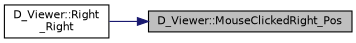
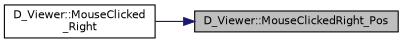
node "D_Viewer::Right _Right": label "D_Viewer::Right _Right" -> "D_Viewer::MouseClicked _Right"
